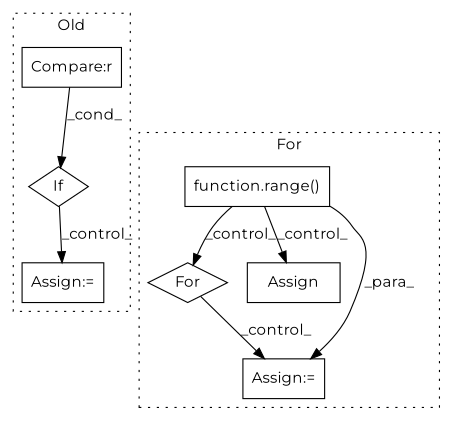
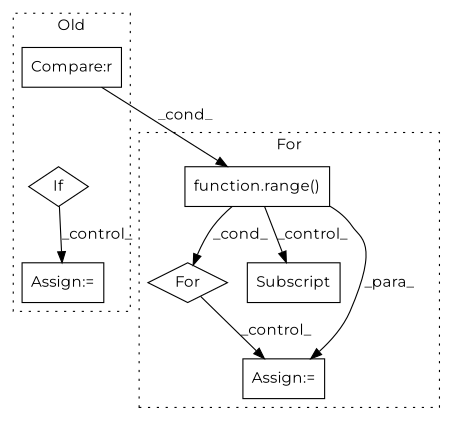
edge "Compare:r" -> "If": now "Compare:r" -> "function.range()"
edge "function.range()" -> "For": label "_control_" -> "_cond_"
node "Assign": label "Assign" -> "Subscript"
